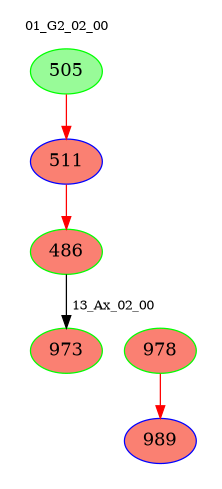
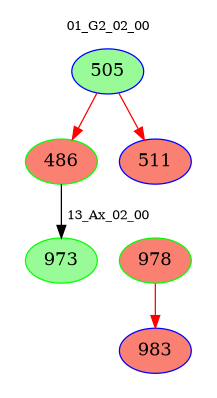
node "505": color green -> blue
edge "511" -> "486": now "505" -> "486"
node "973": fillcolor salmon -> palegreen
node "989": label "989" -> "983"
